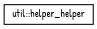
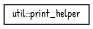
node "util::helper_helper": label "util::helper_helper" -> "util::print_helper"
